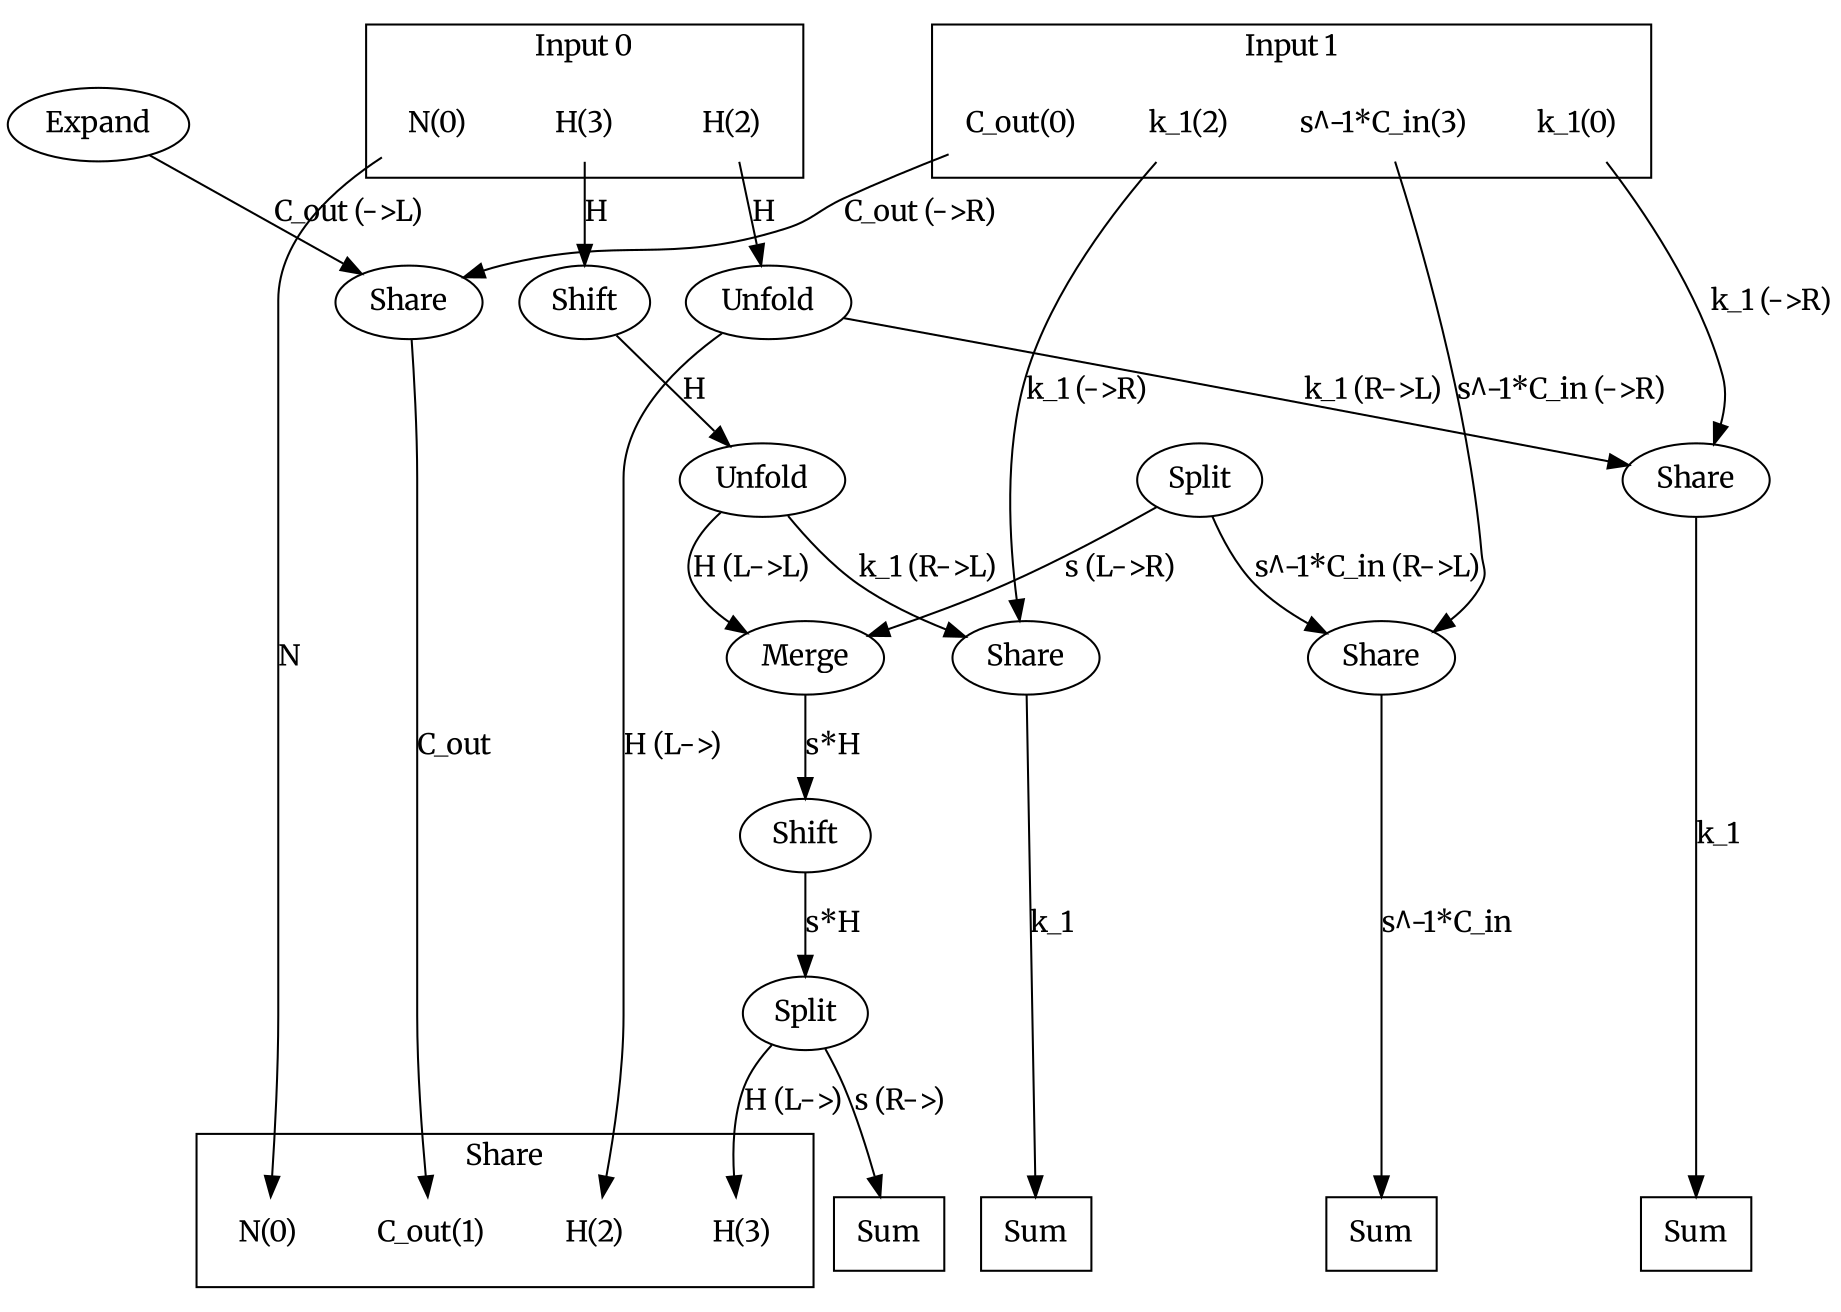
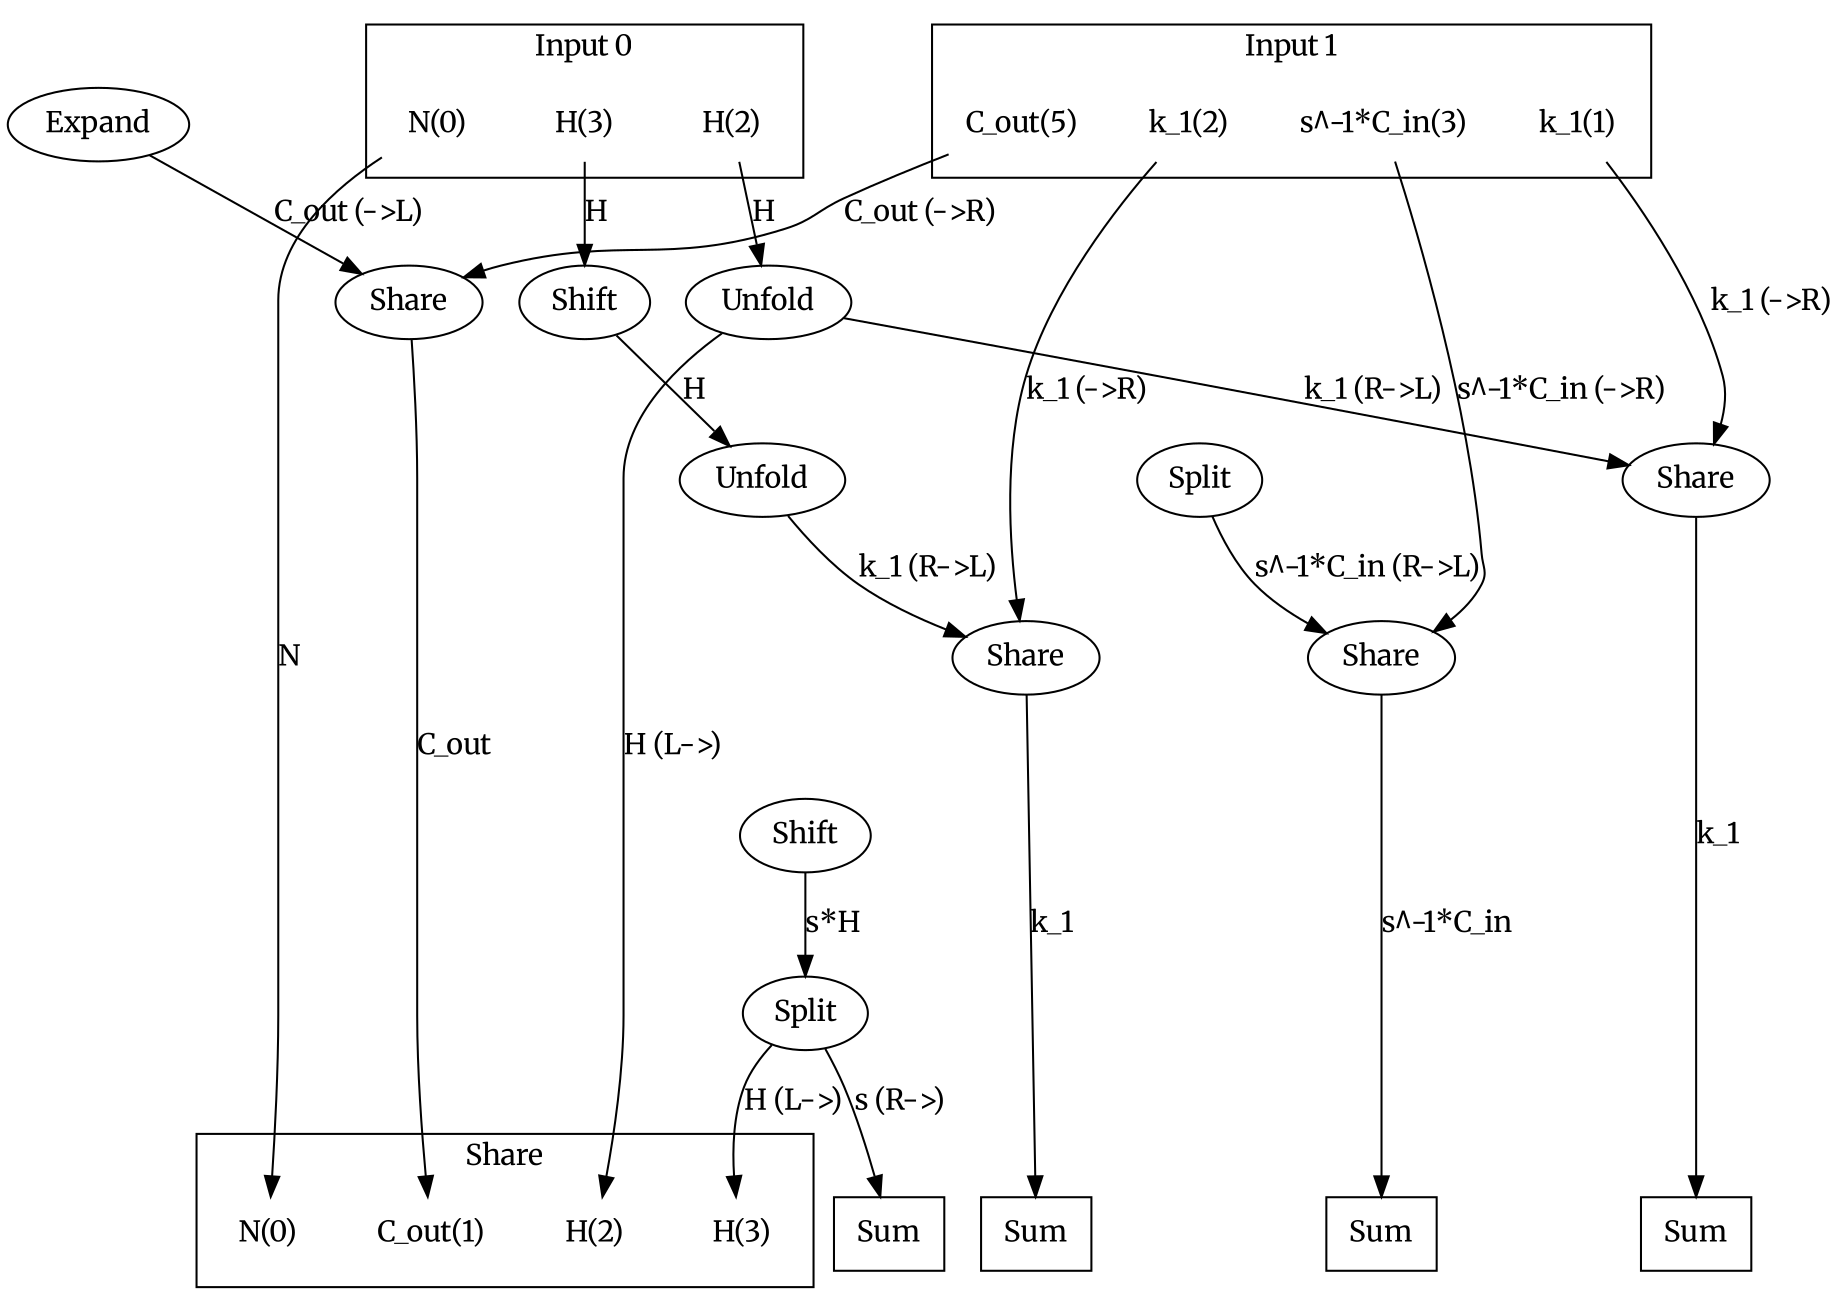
node "C_out(0)": label "C_out(0)" -> "C_out(5)"
node "k_1(0)": label "k_1(0)" -> "k_1(1)"
node "Merge": removed
